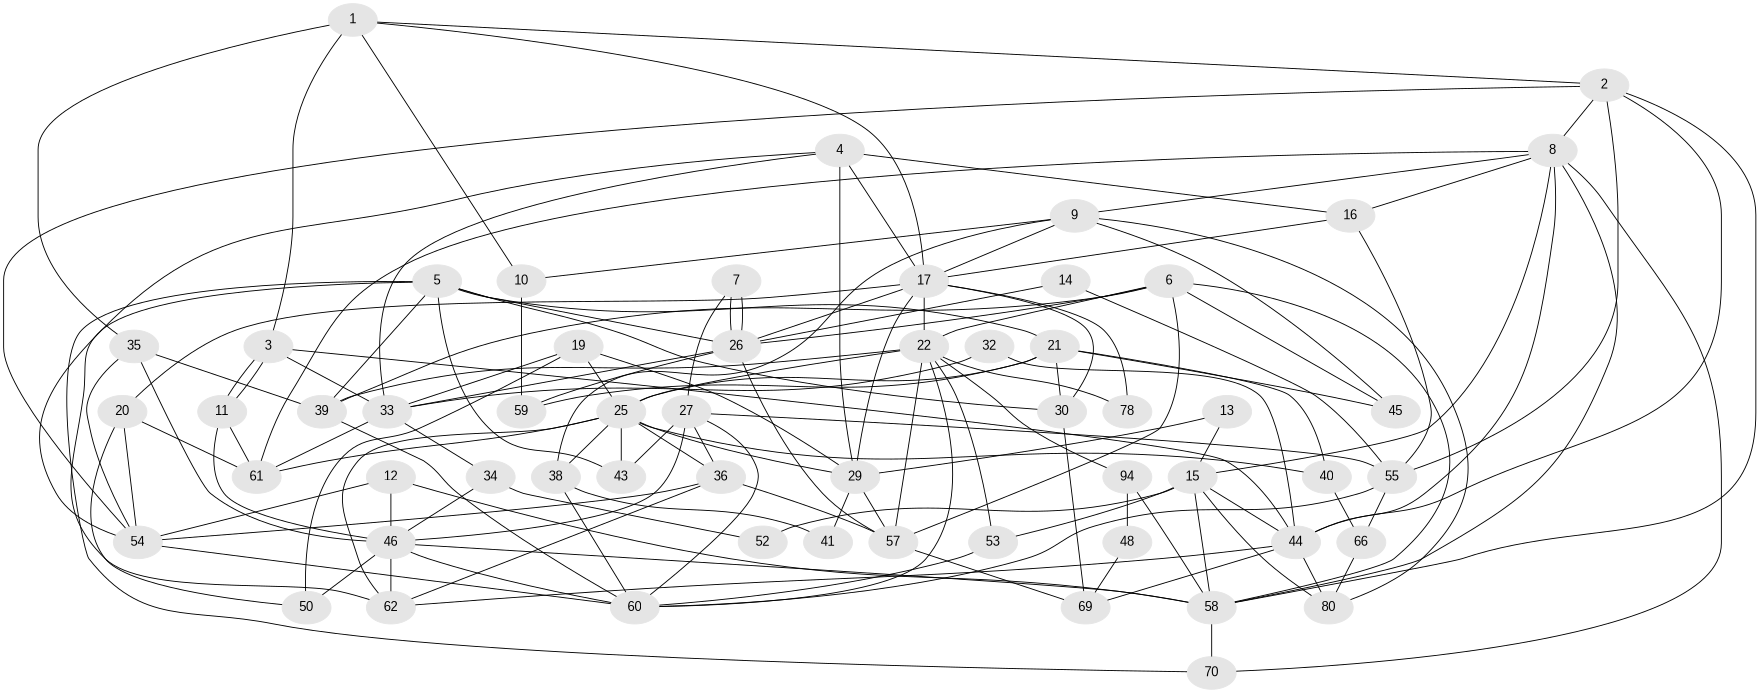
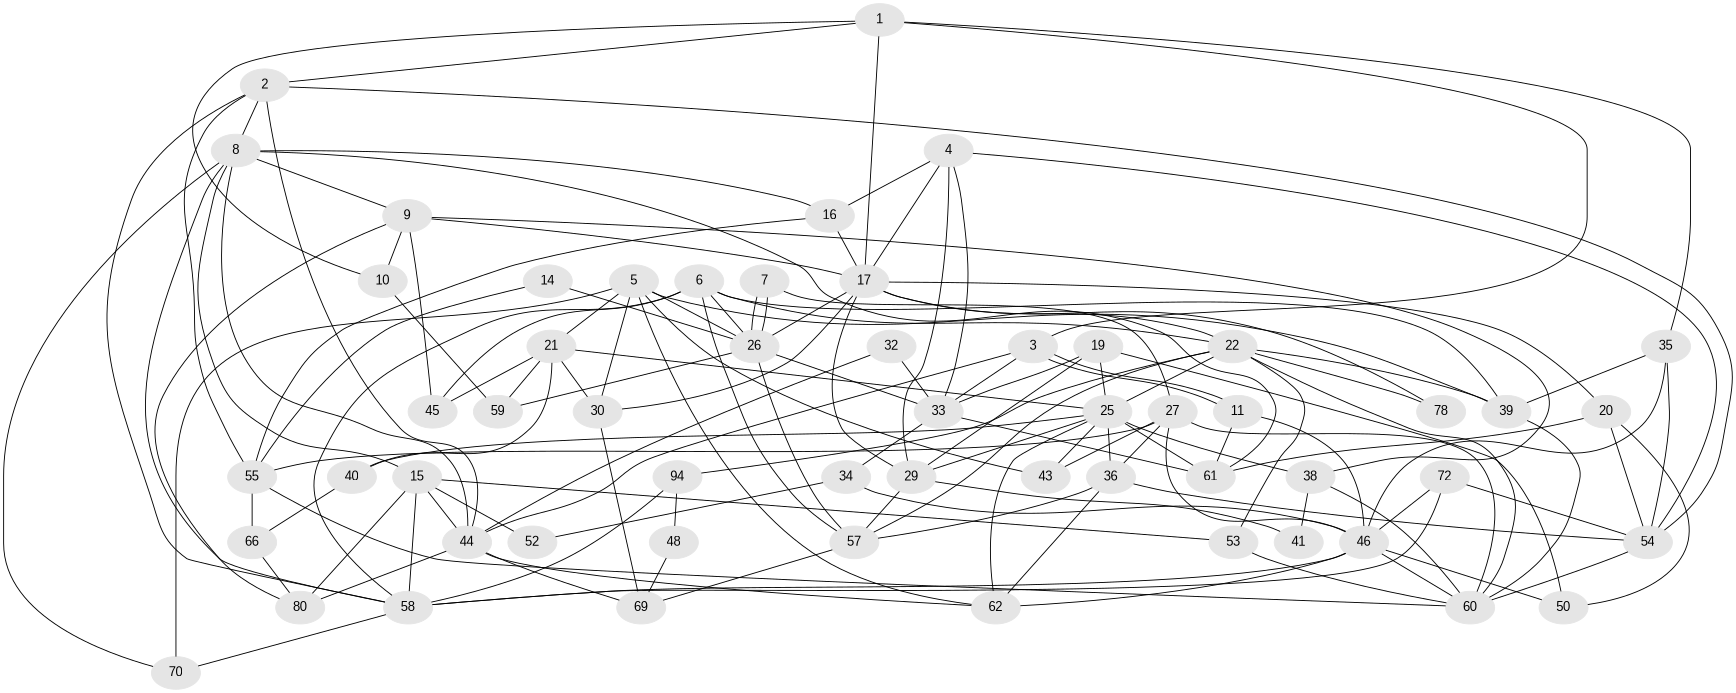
node "13": removed
node "12": label "12" -> "72"
